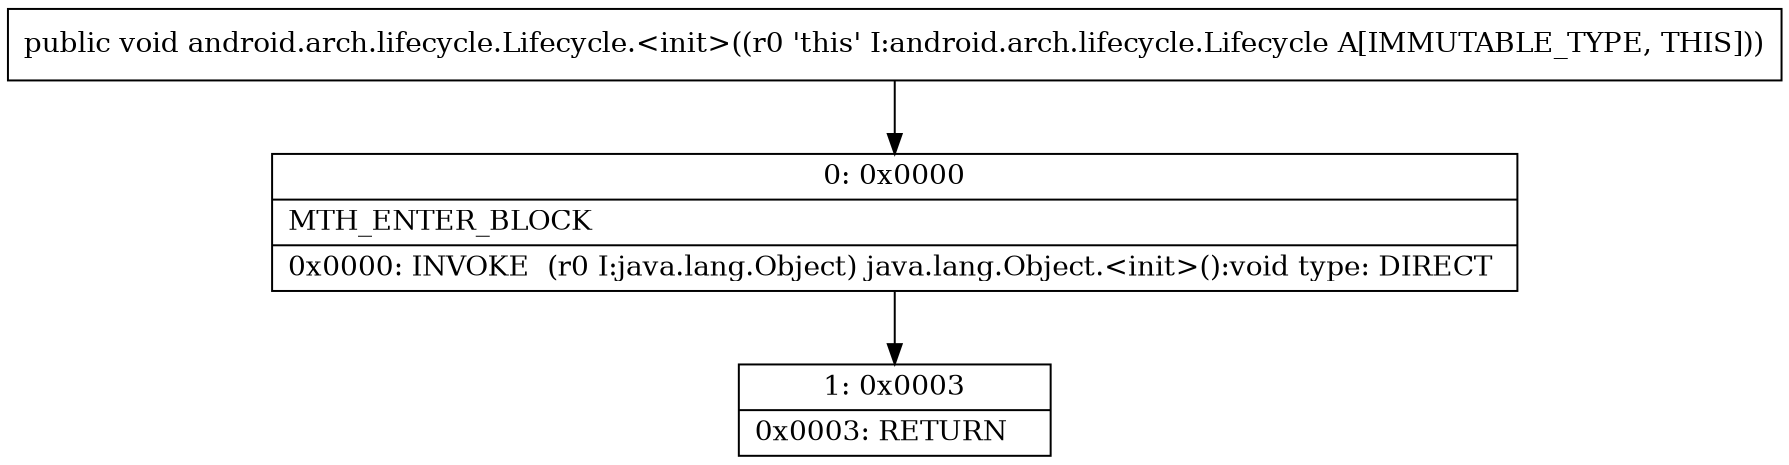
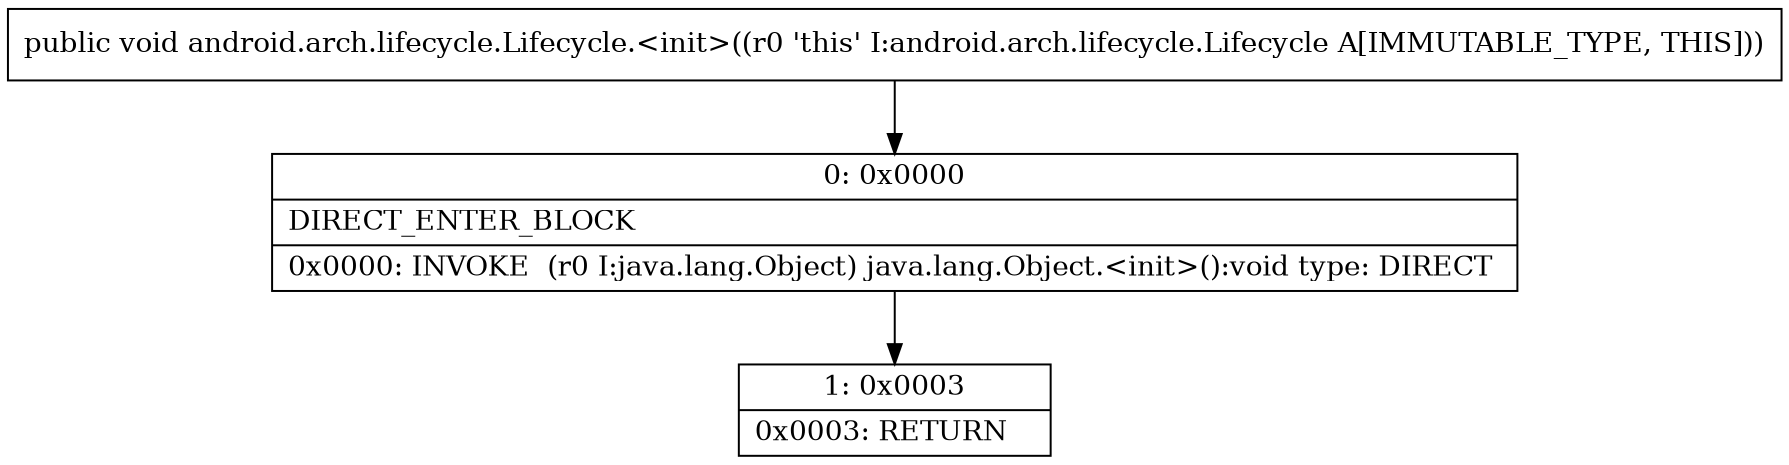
node "0: 0x0000": text "MTH_ENTER_BLOCK" -> "DIRECT_ENTER_BLOCK"
